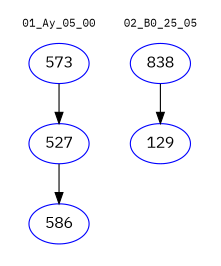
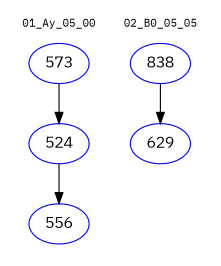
cluster "02_B0_25_05": label "02_B0_25_05" -> "02_B0_05_05"
node "527": label "527" -> "524"
node "129": label "129" -> "629"
node "586": label "586" -> "556"
